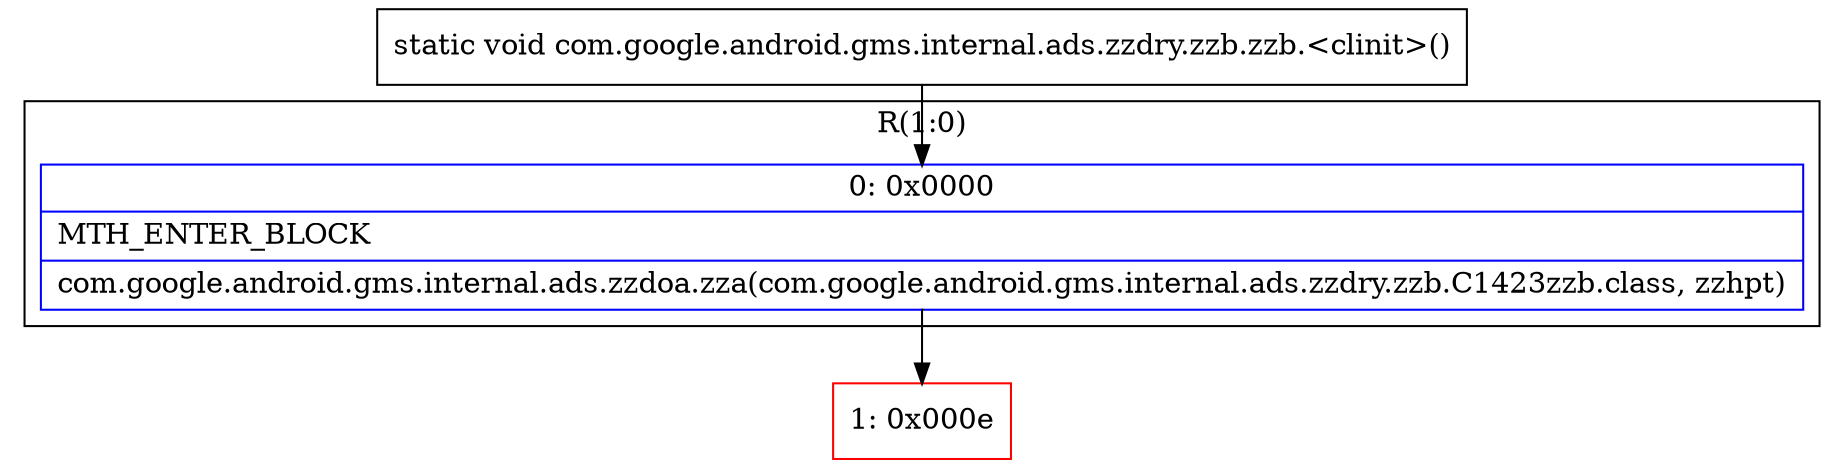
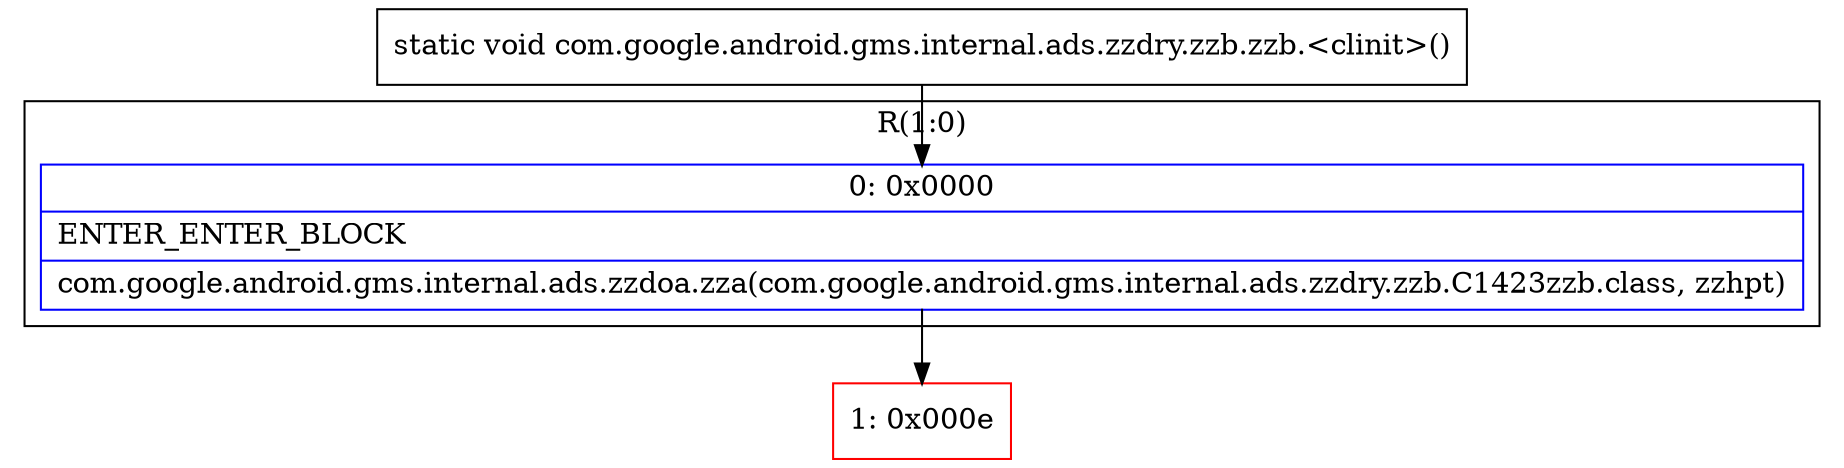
node "0: 0x0000": text "MTH_ENTER_BLOCK" -> "ENTER_ENTER_BLOCK"
